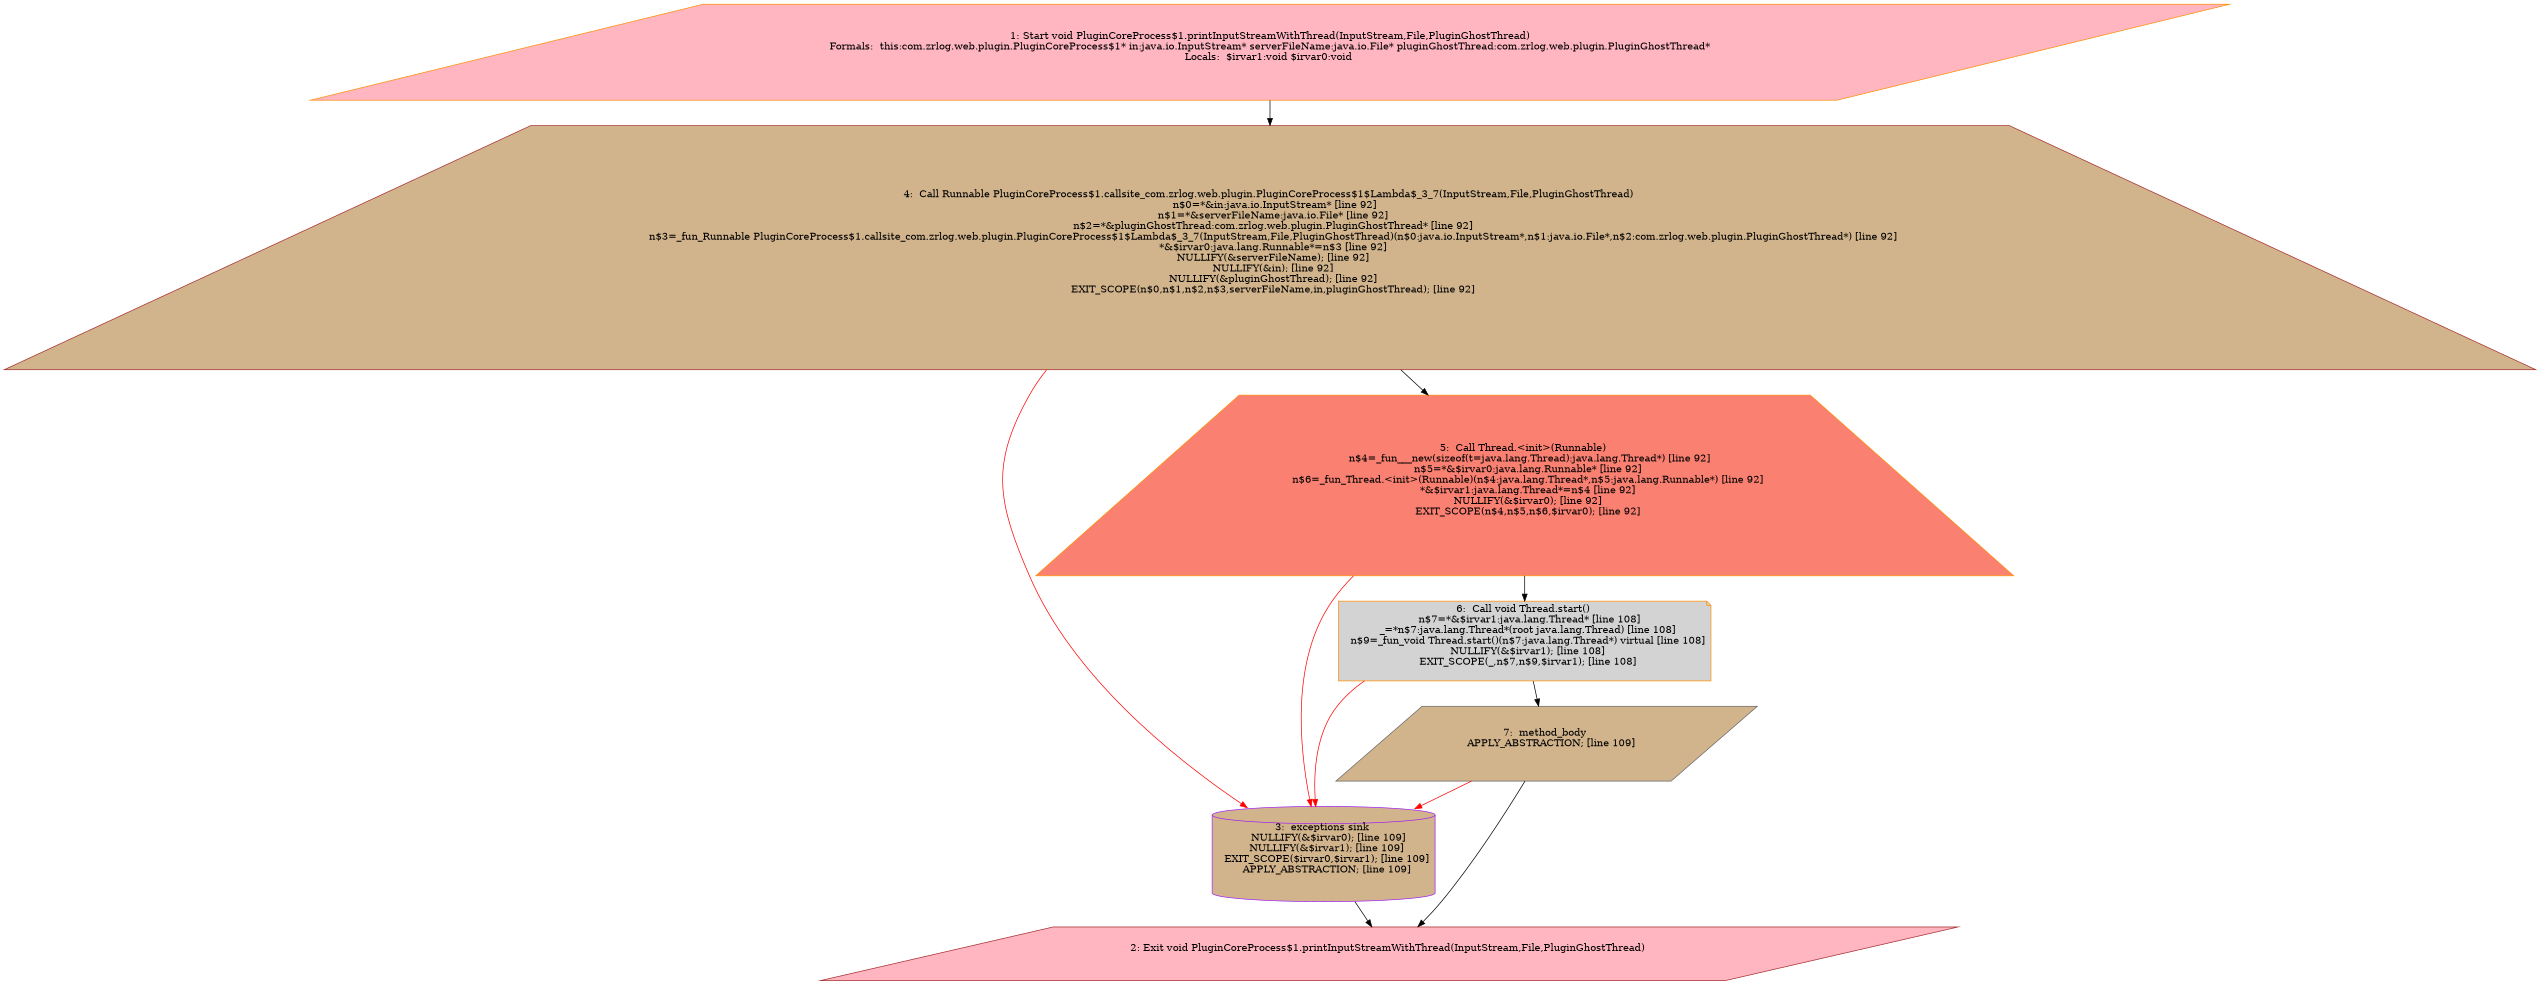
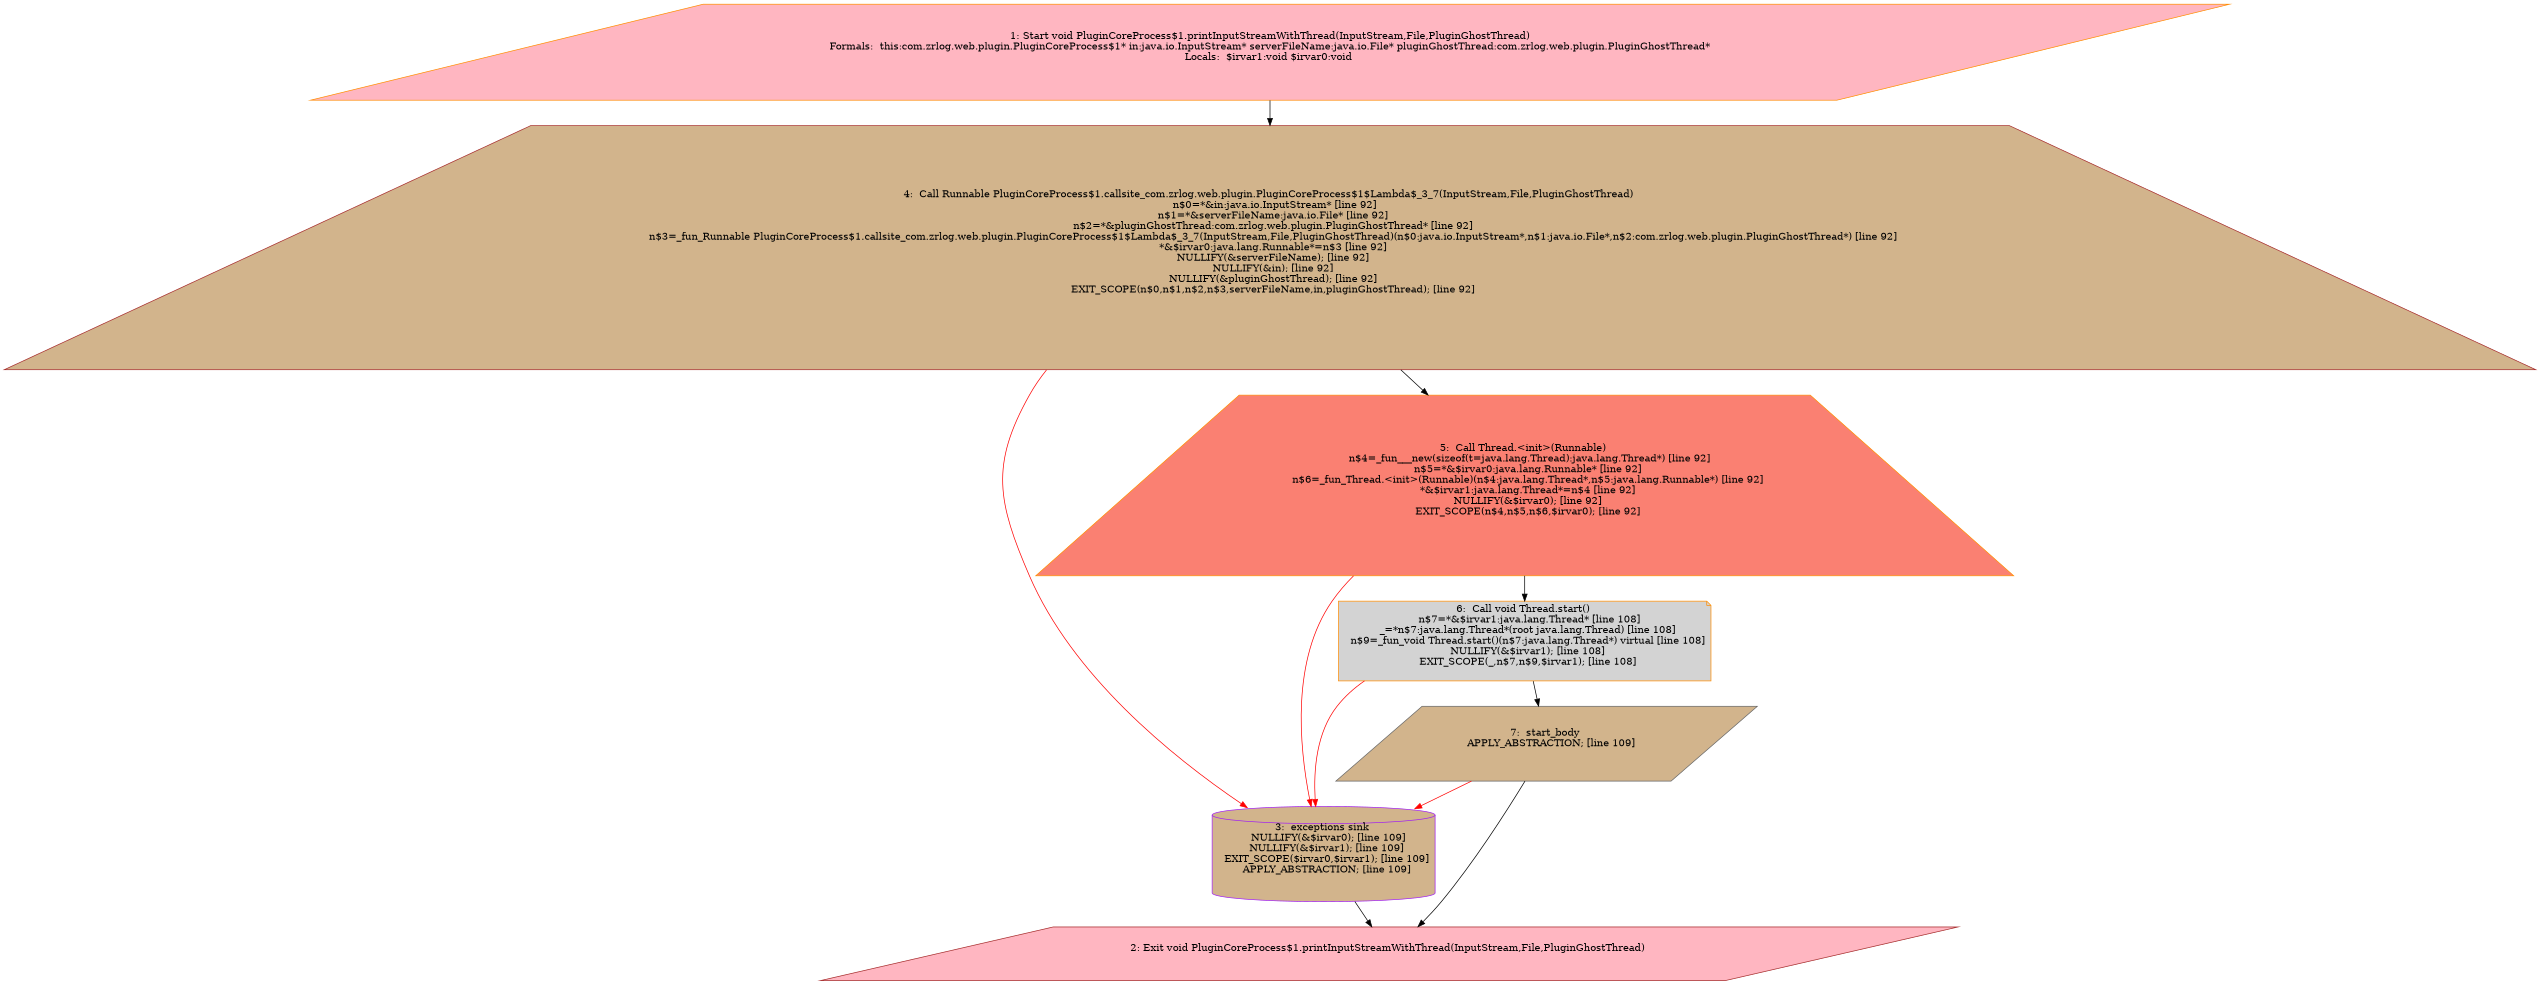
node "7:  method_body APPLY_ABSTRACTION; [line 109]": label "7:  method_body APPLY_ABSTRACTION; [line 109]" -> "7:  start_body APPLY_ABSTRACTION; [line 109]"
